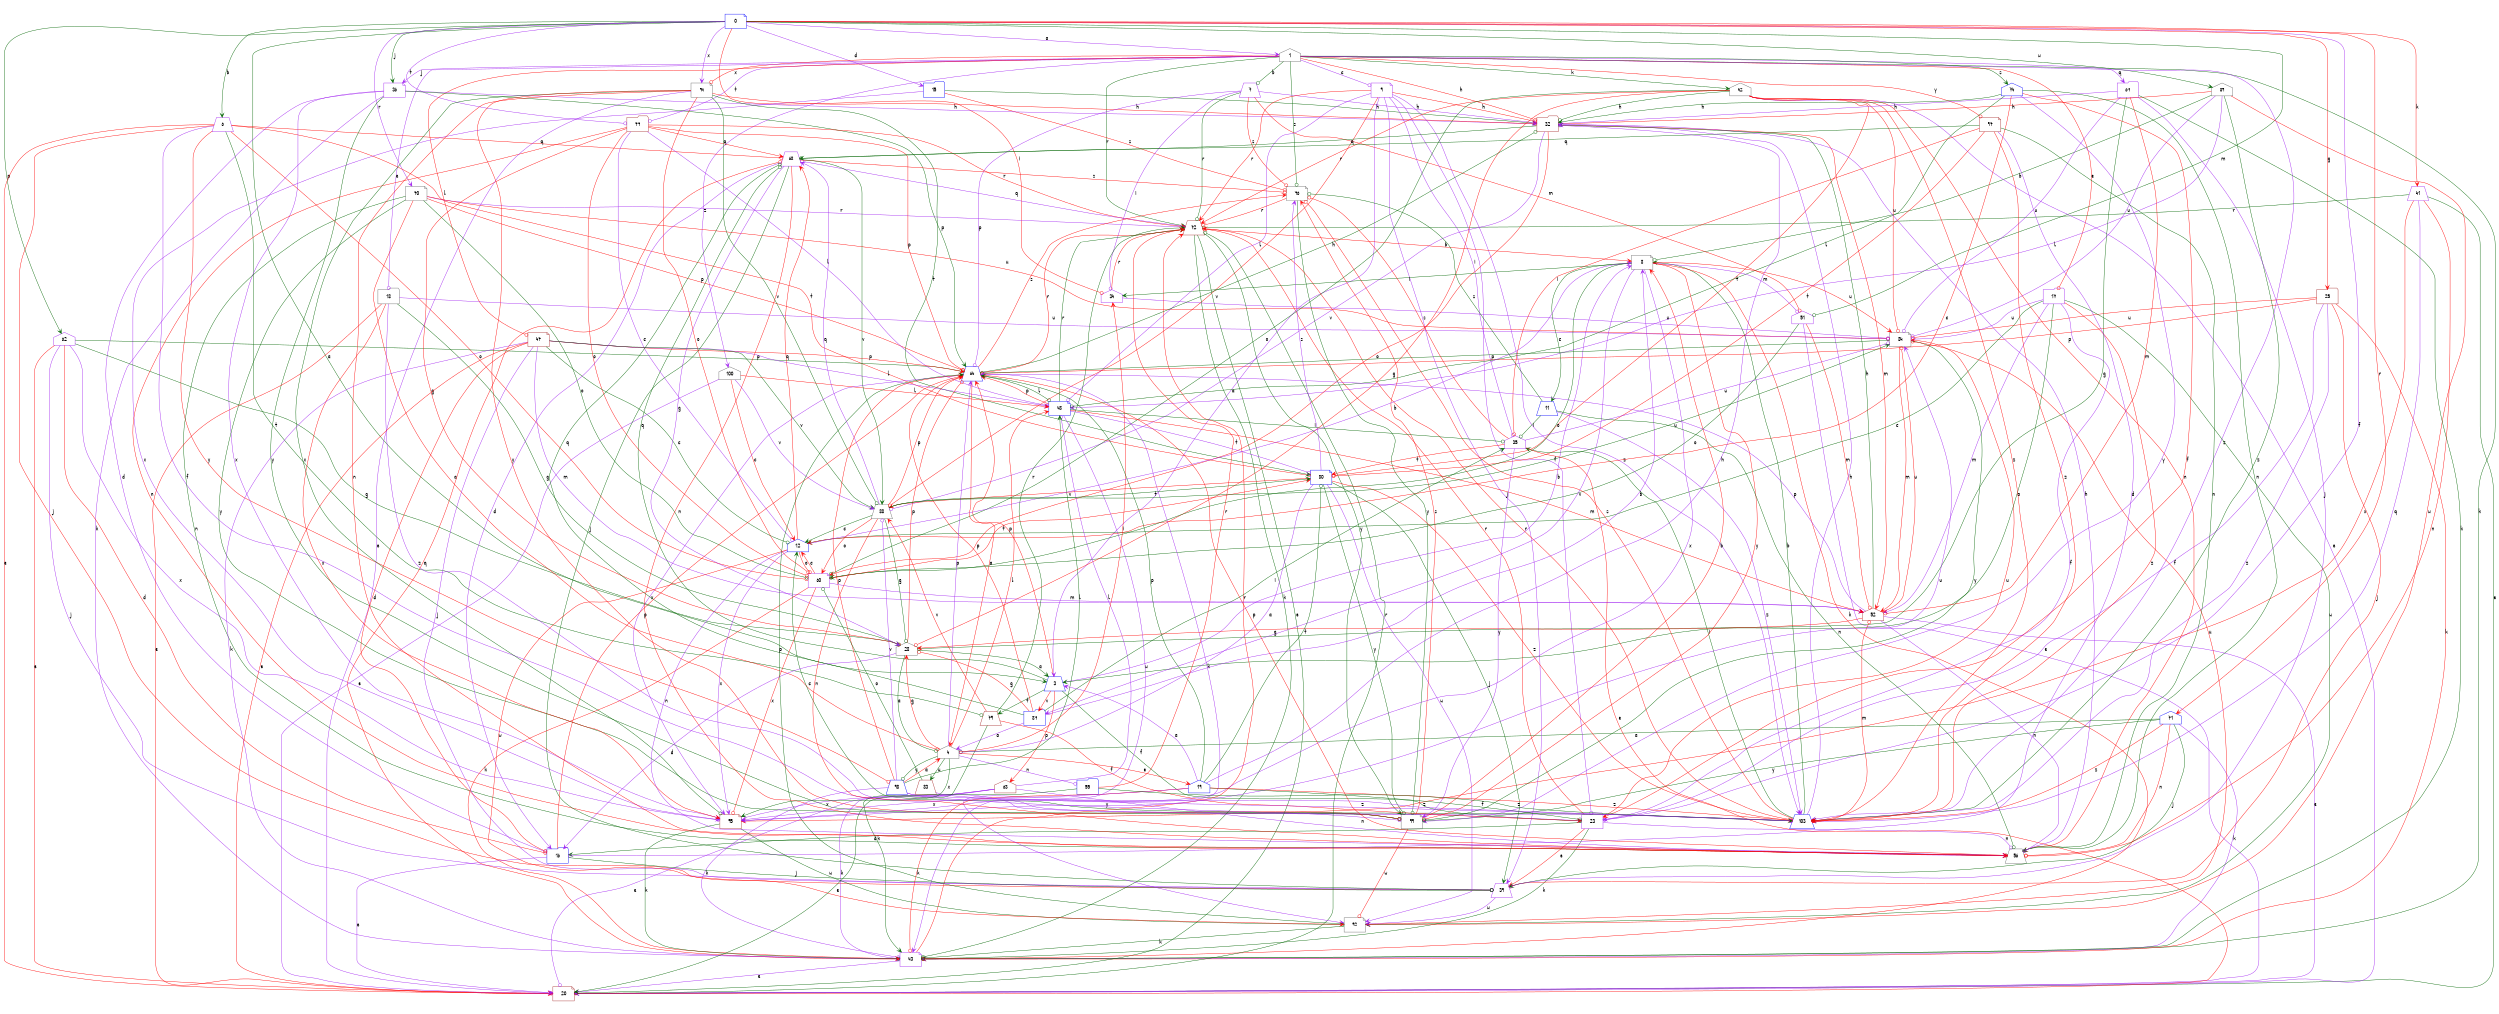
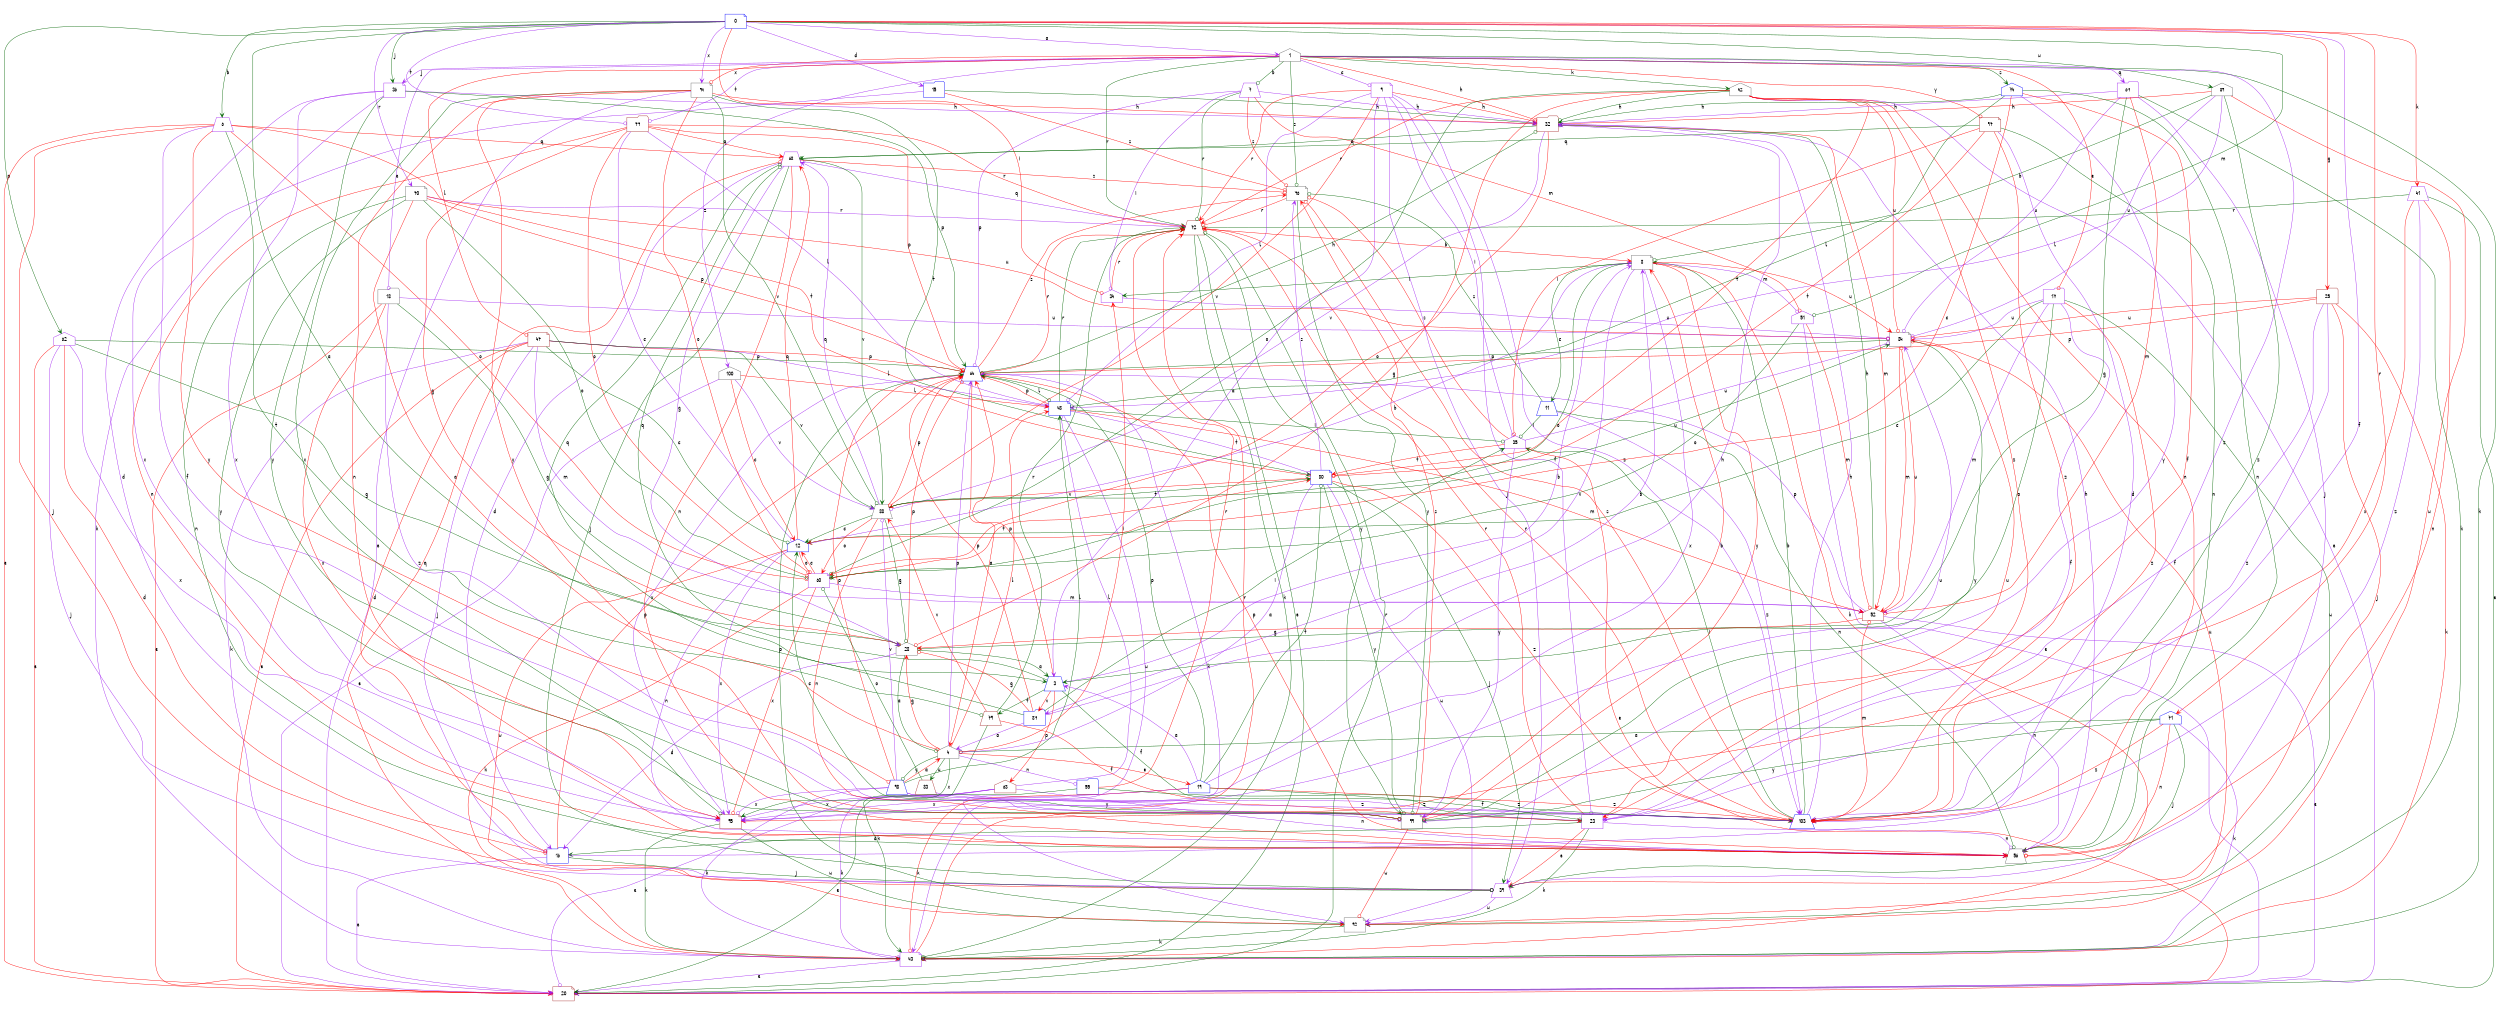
edge "41" -> "103": label "q" -> "z"
edge "98" -> "95": added, label "x"
